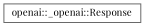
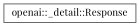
node "openai::_openai::Response": label "openai::_openai::Response" -> "openai::_detail::Response"
